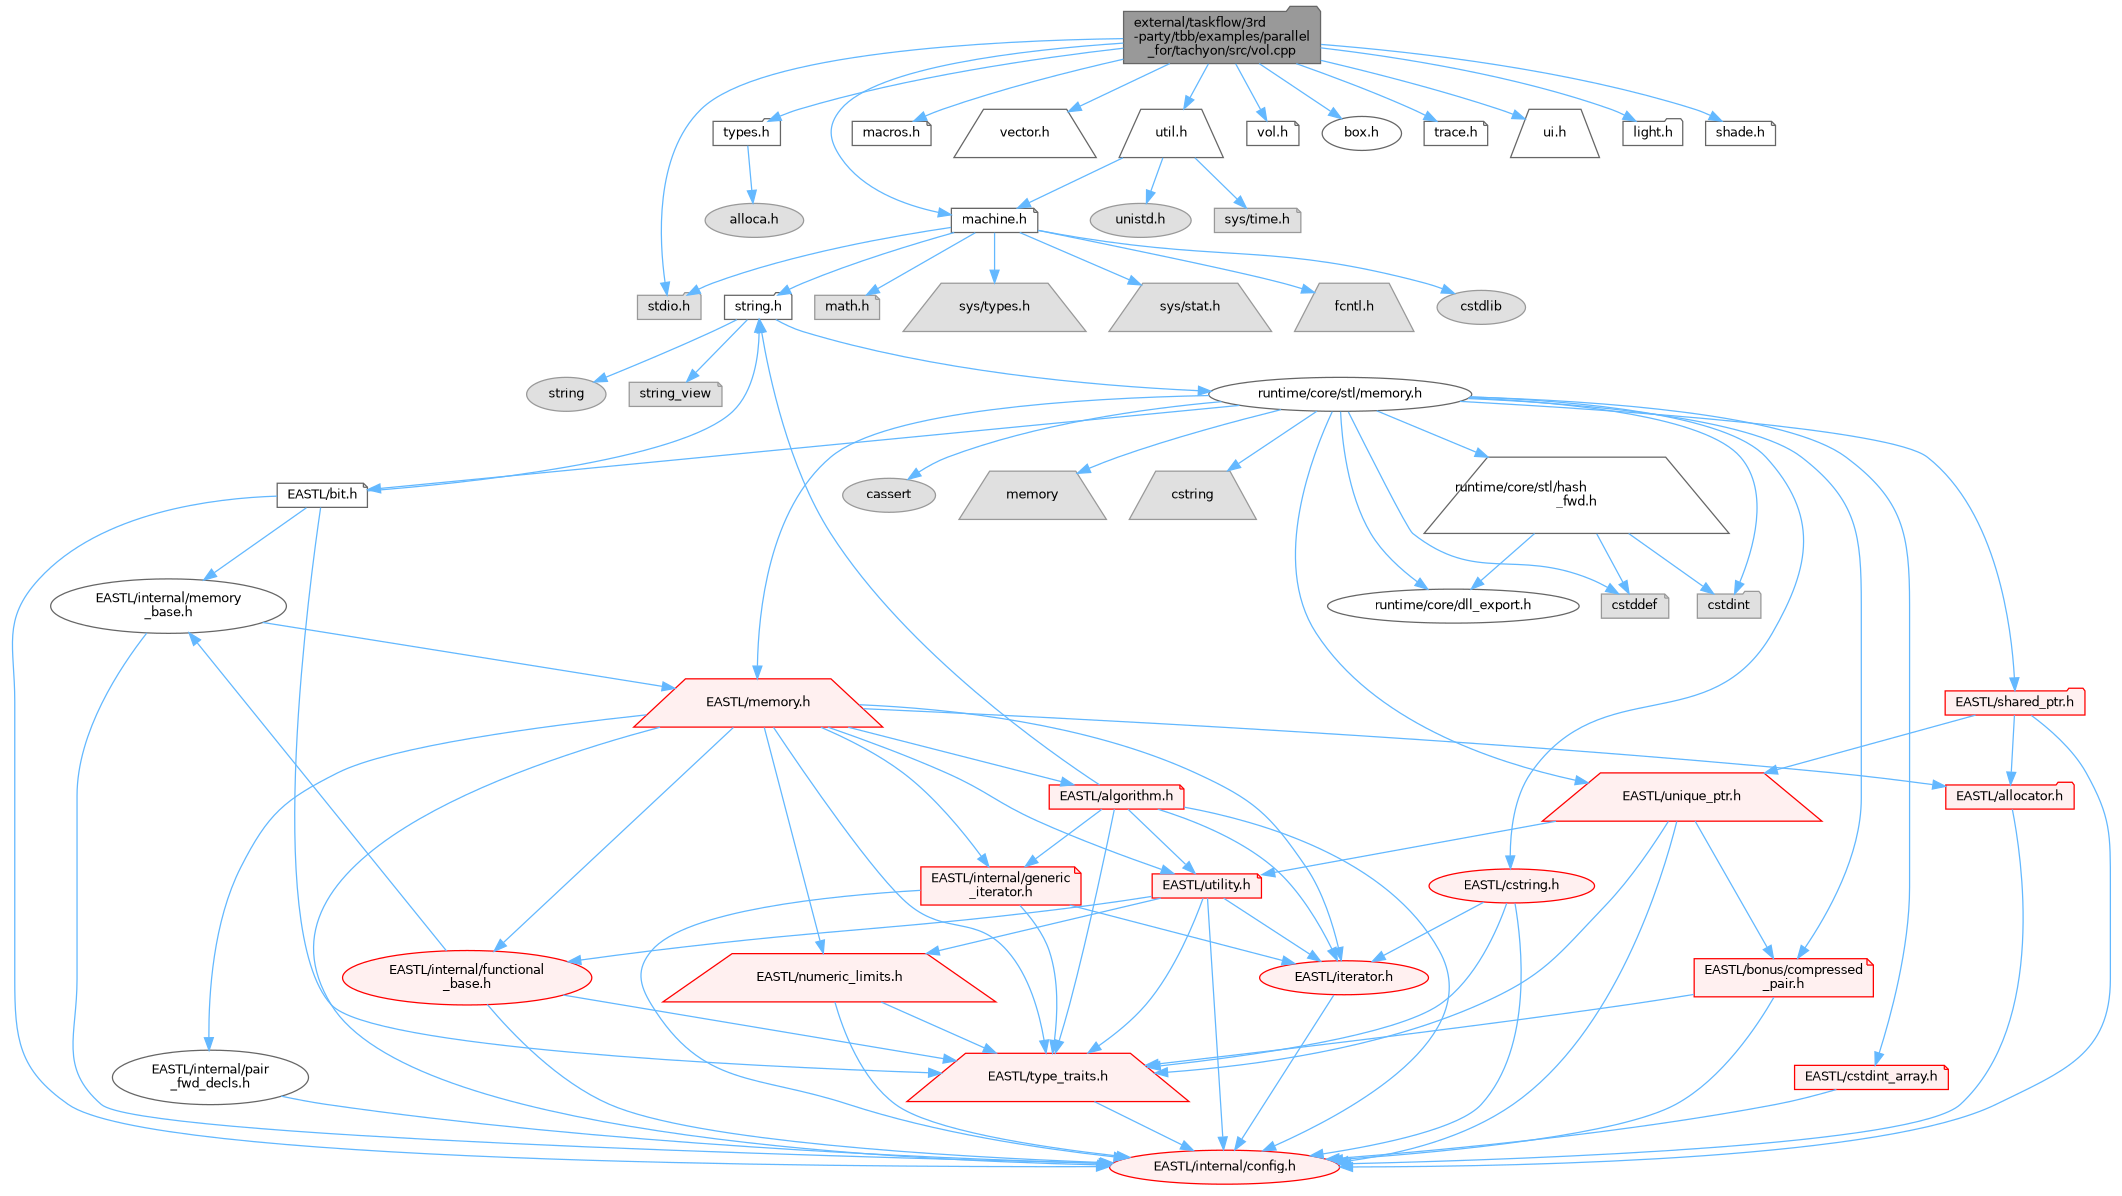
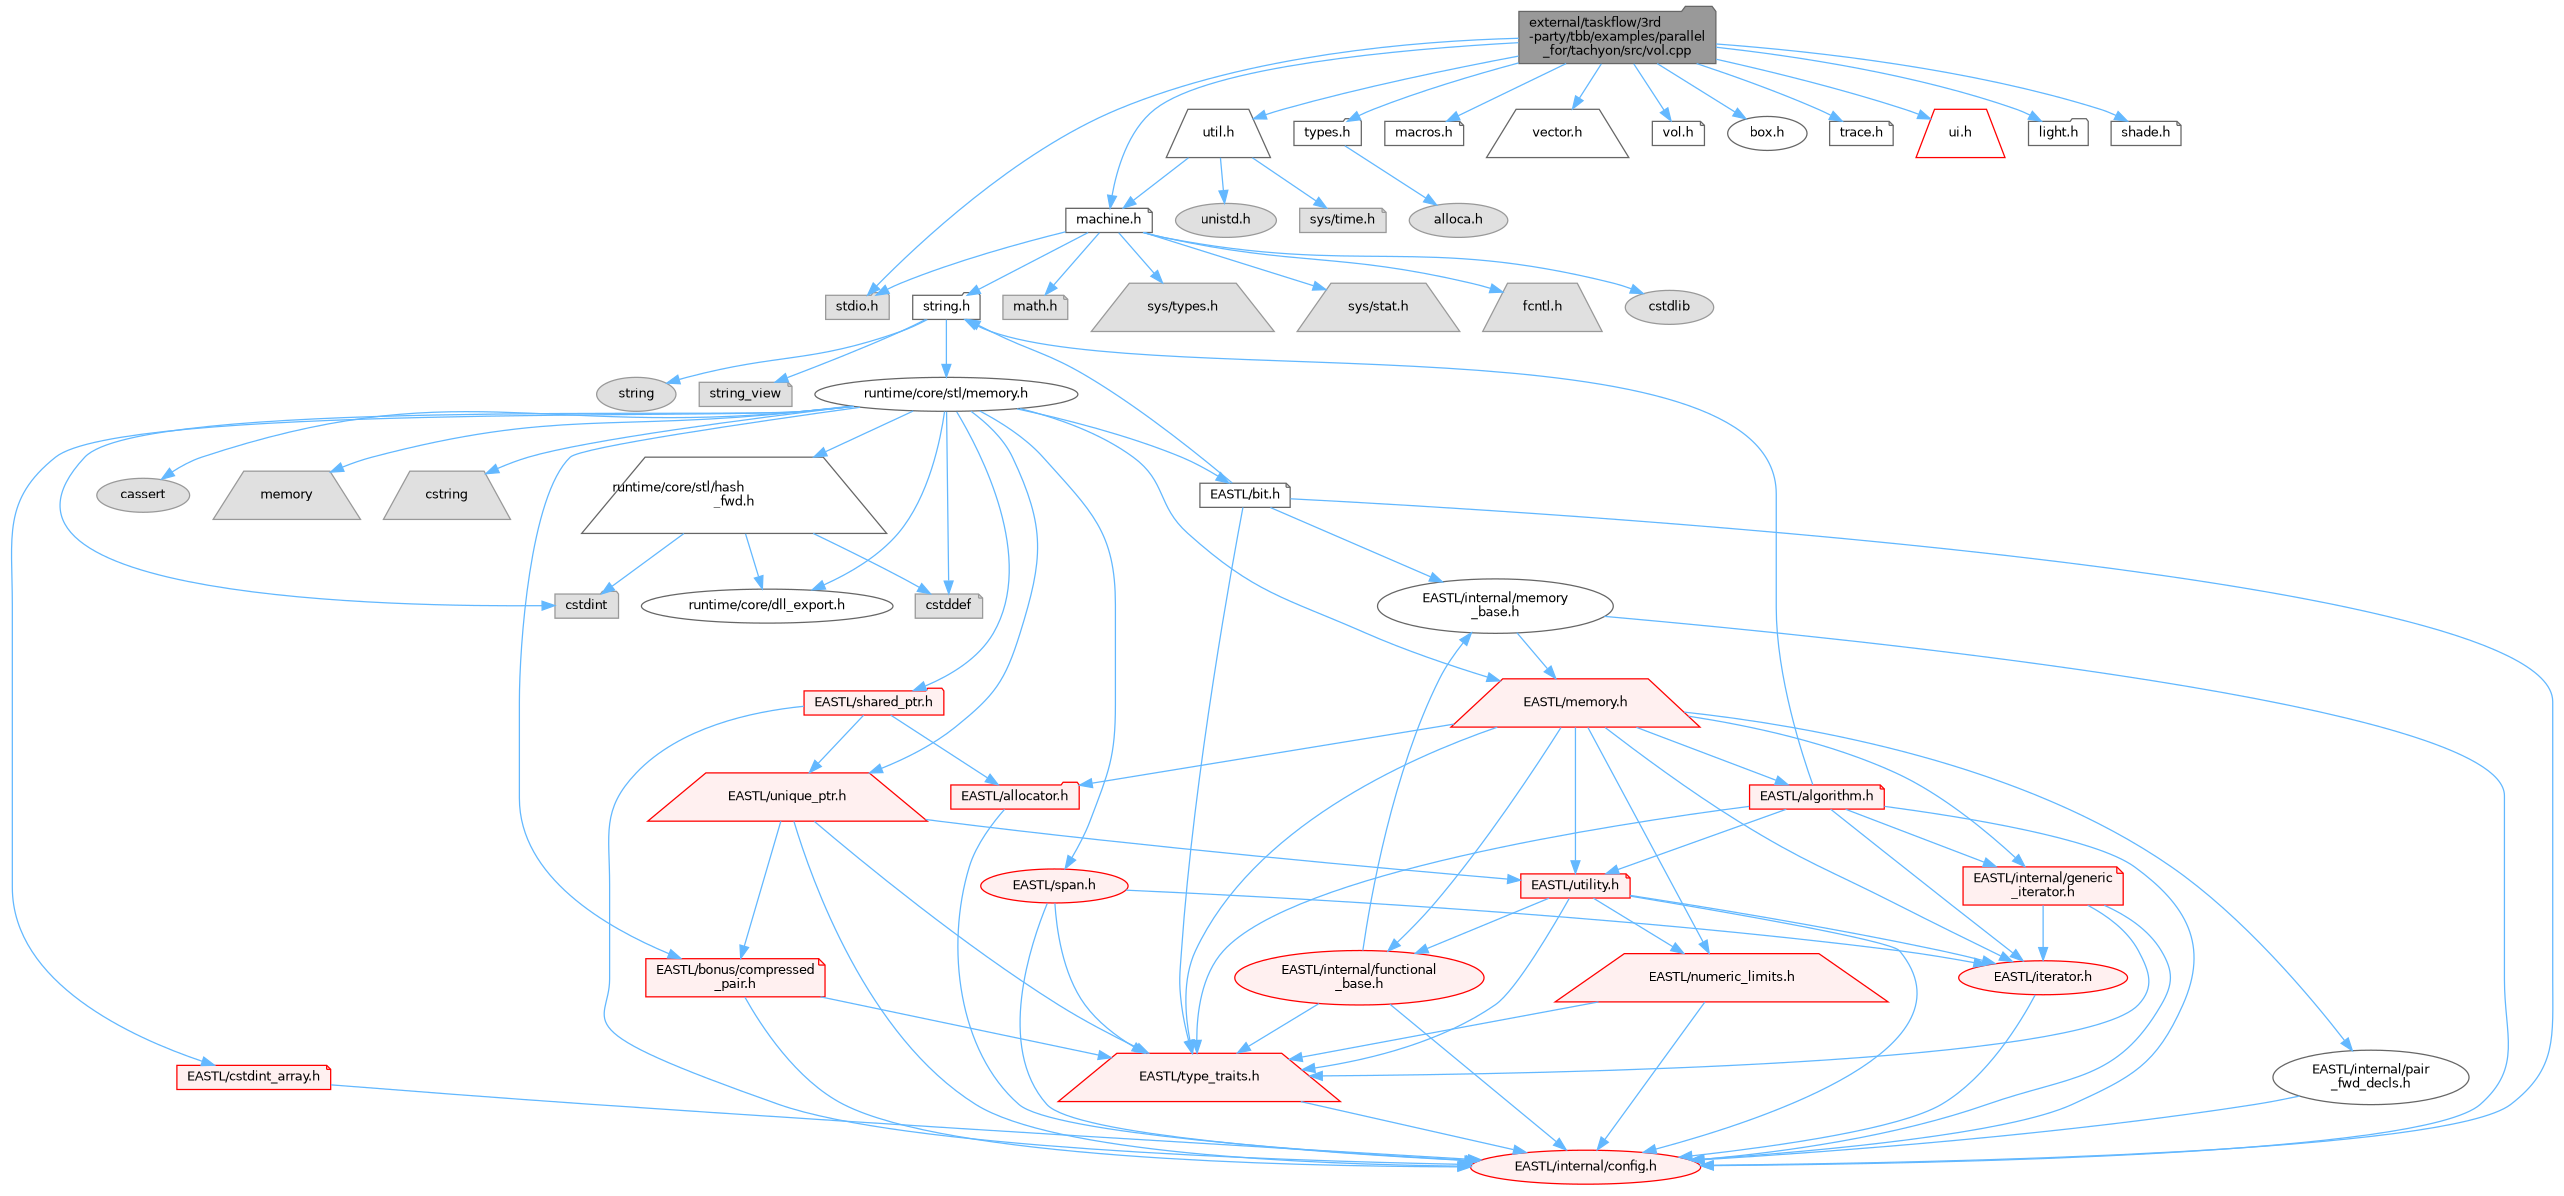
node "ui.h": color grey40 -> red
node "EASTL/cstring.h": label "EASTL/cstring.h" -> "EASTL/span.h"
edge "EASTL/memory.h" -> "EASTL/internal/config.h": removed
